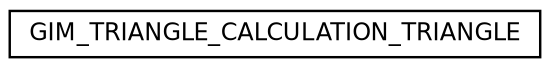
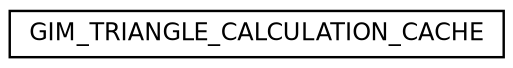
node "GIM_TRIANGLE_CALCULATION_TRIANGLE": label "GIM_TRIANGLE_CALCULATION_TRIANGLE" -> "GIM_TRIANGLE_CALCULATION_CACHE"
